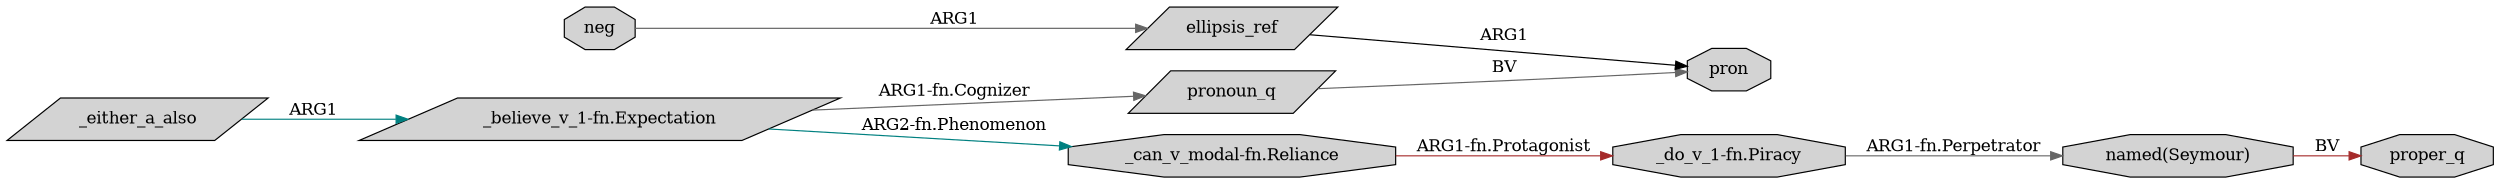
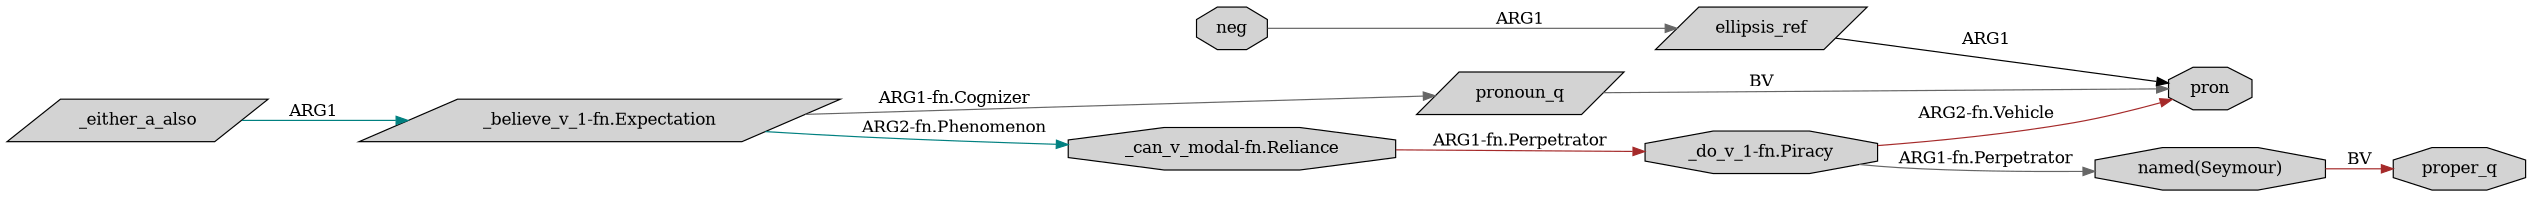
edge "_do_v_1-fn.Piracy" -> "pron": added, label "ARG2-fn.Vehicle"
edge "_can_v_modal-fn.Reliance" -> "_do_v_1-fn.Piracy": label "ARG1-fn.Protagonist" -> "ARG1-fn.Perpetrator"
